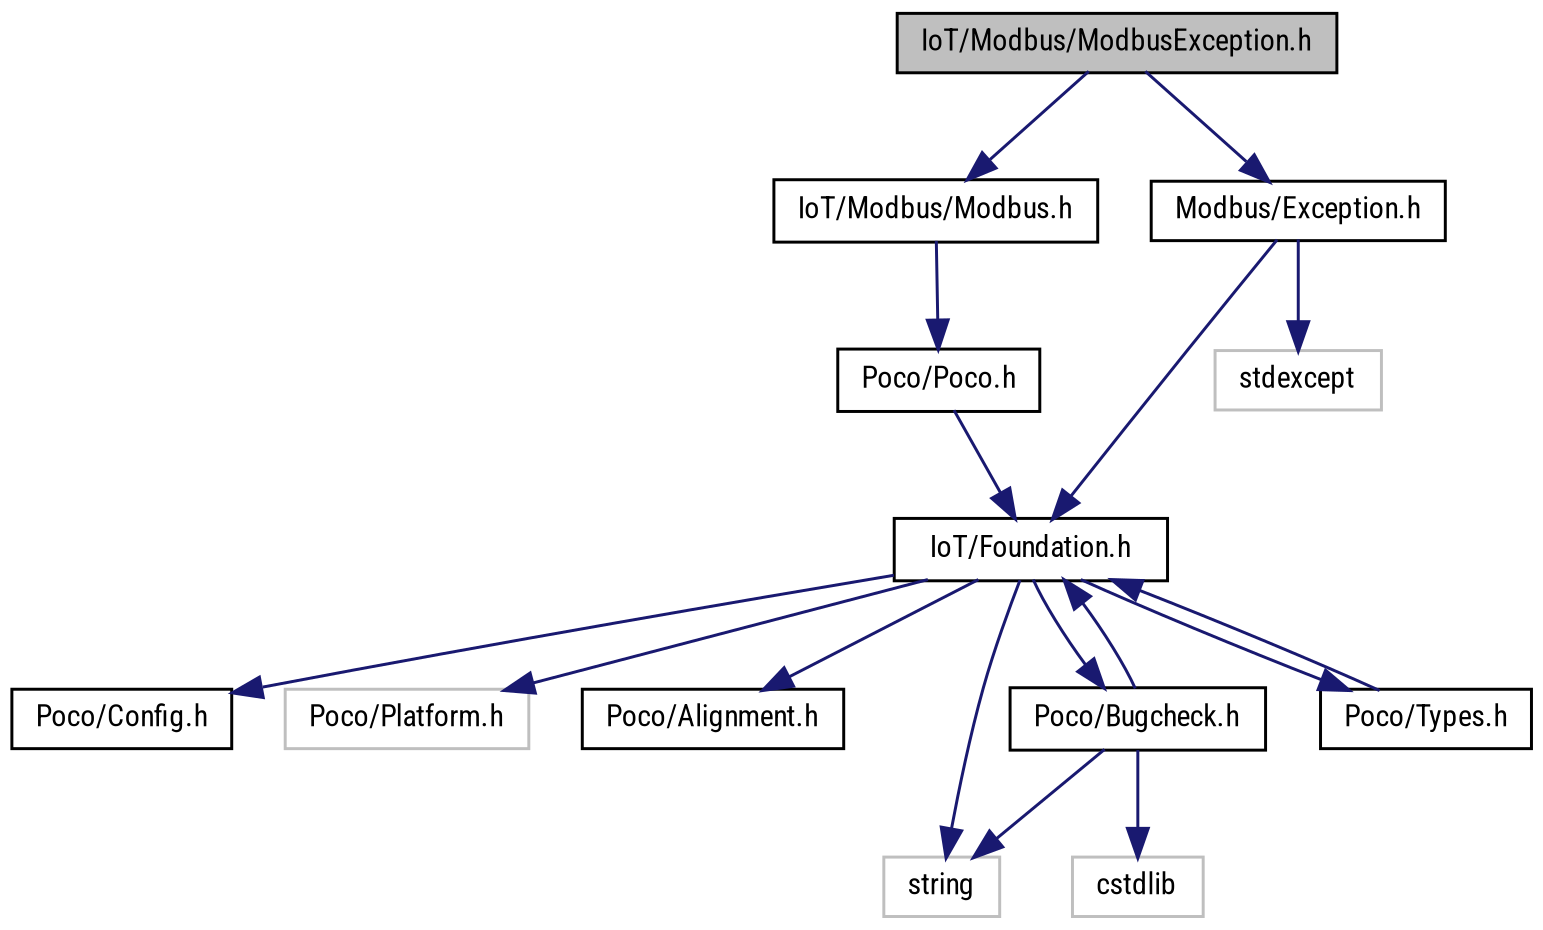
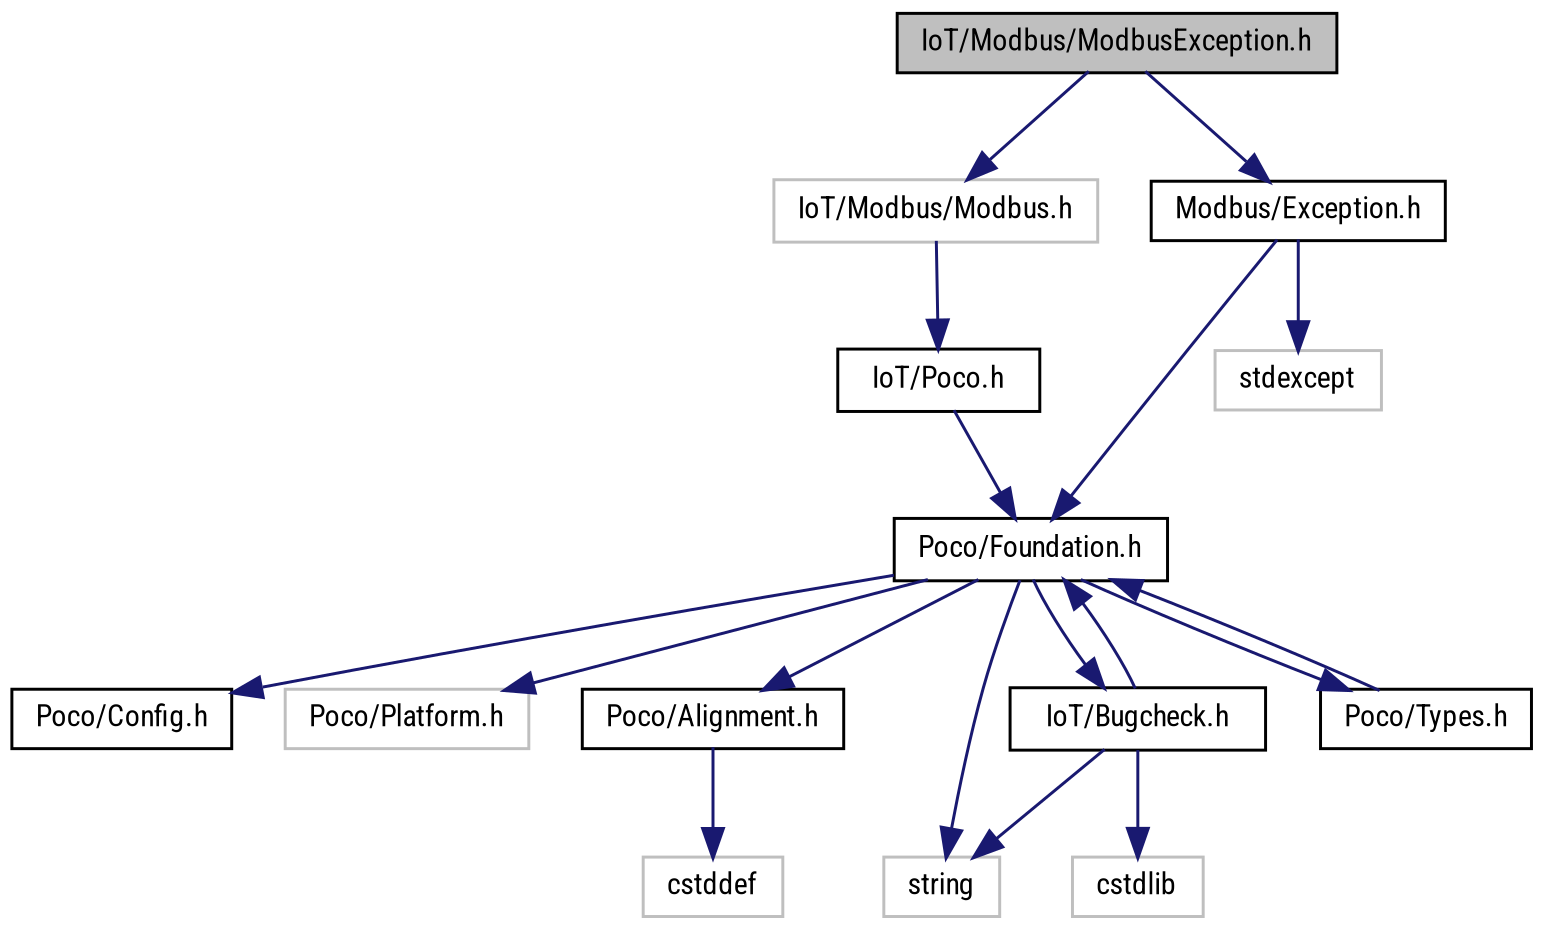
node "IoT/Modbus/Modbus.h": color black -> grey75
node "Poco/Poco.h": label "Poco/Poco.h" -> "IoT/Poco.h"
node "IoT/Foundation.h": label "IoT/Foundation.h" -> "Poco/Foundation.h"
node "Poco/Bugcheck.h": label "Poco/Bugcheck.h" -> "IoT/Bugcheck.h"
node "cstddef": added
